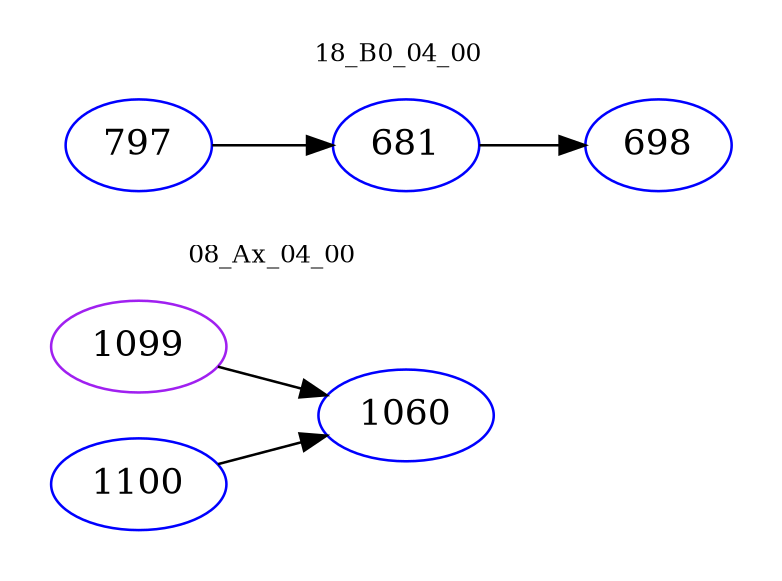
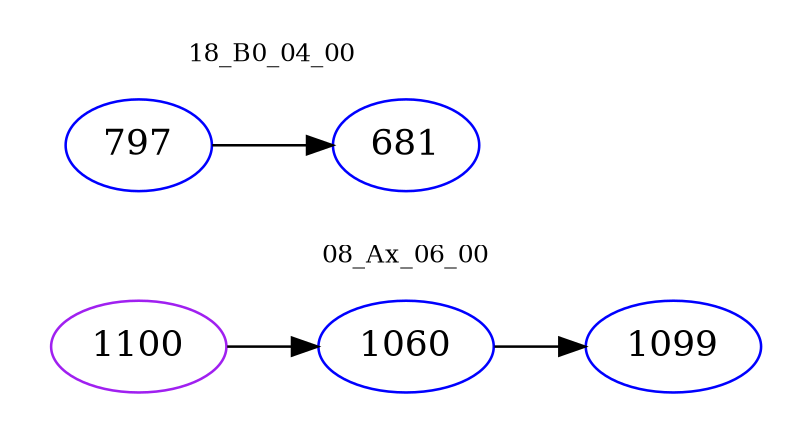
node "698": removed
cluster "08_Ax_04_00": label "08_Ax_04_00" -> "08_Ax_06_00"
node "1099": color purple -> blue
edge "1099" -> "1060": reversed
node "1100": color blue -> purple
